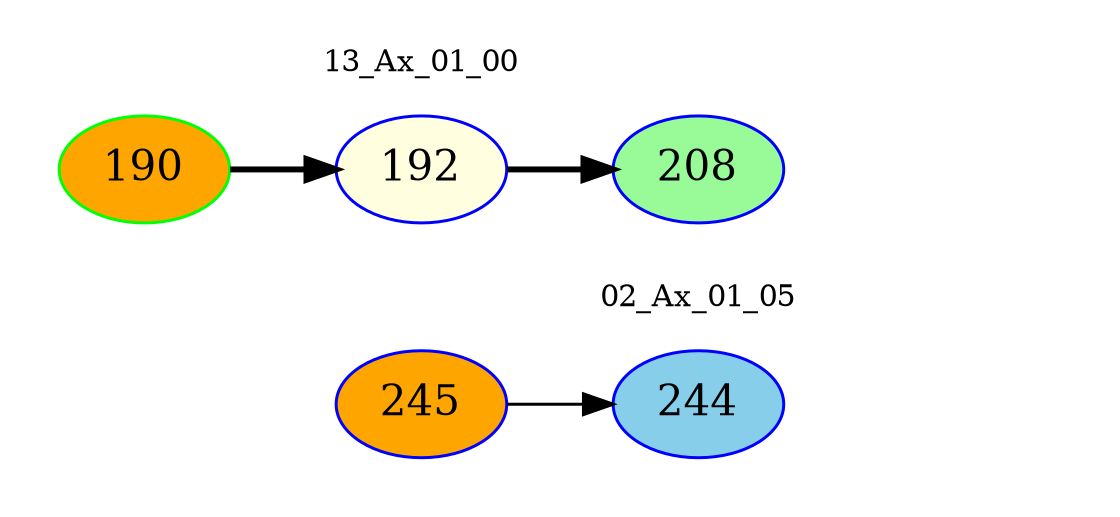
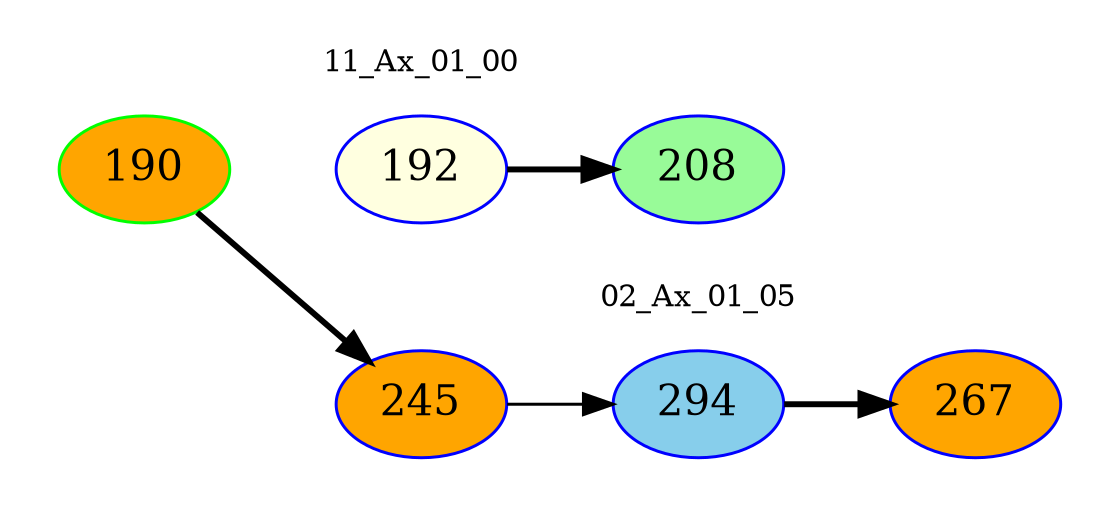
cluster "13_Ax_01_00": label "13_Ax_01_00" -> "11_Ax_01_00"
edge "190" -> "192": now "190" -> "245"
node "244": label "244" -> "294"
node "267": added
